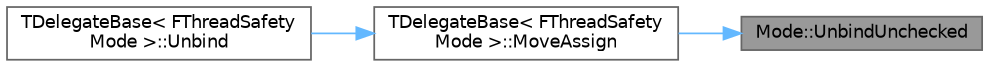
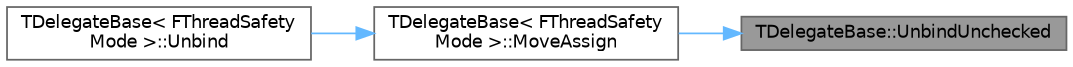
node "Mode::UnbindUnchecked": label "Mode::UnbindUnchecked" -> "TDelegateBase::UnbindUnchecked"
